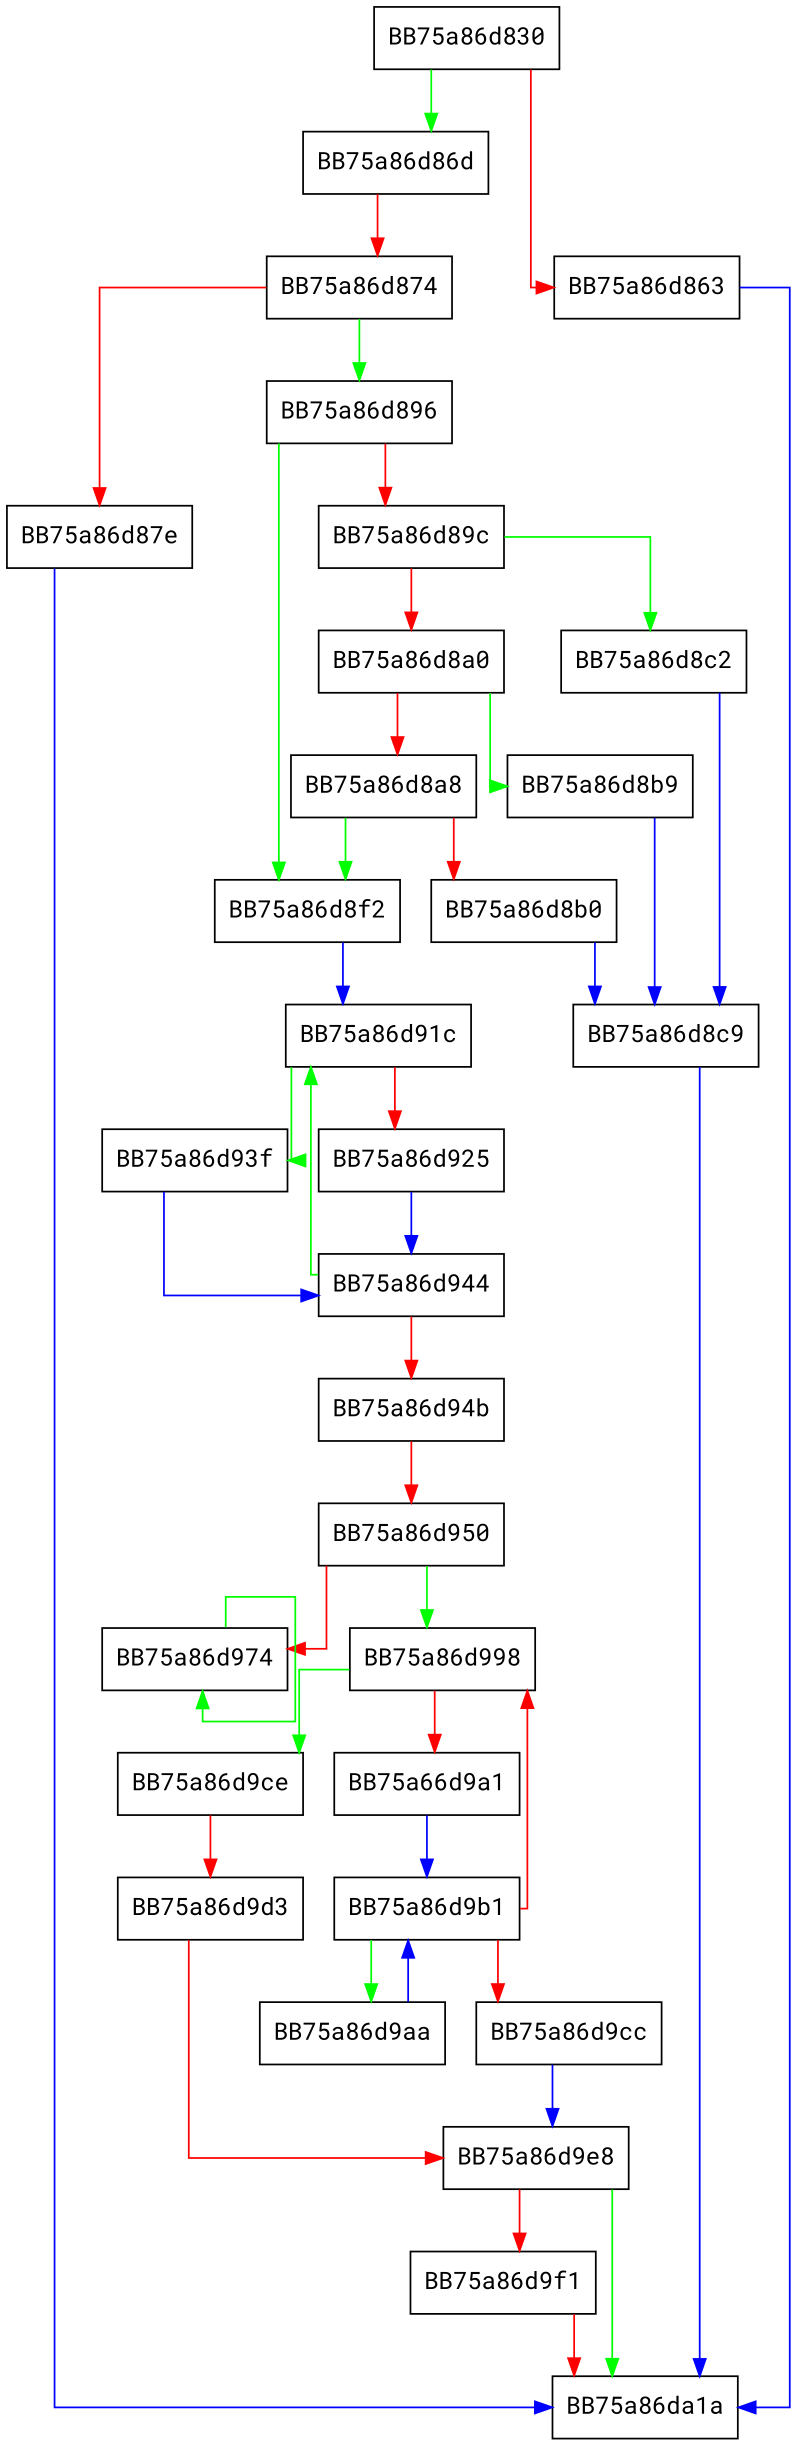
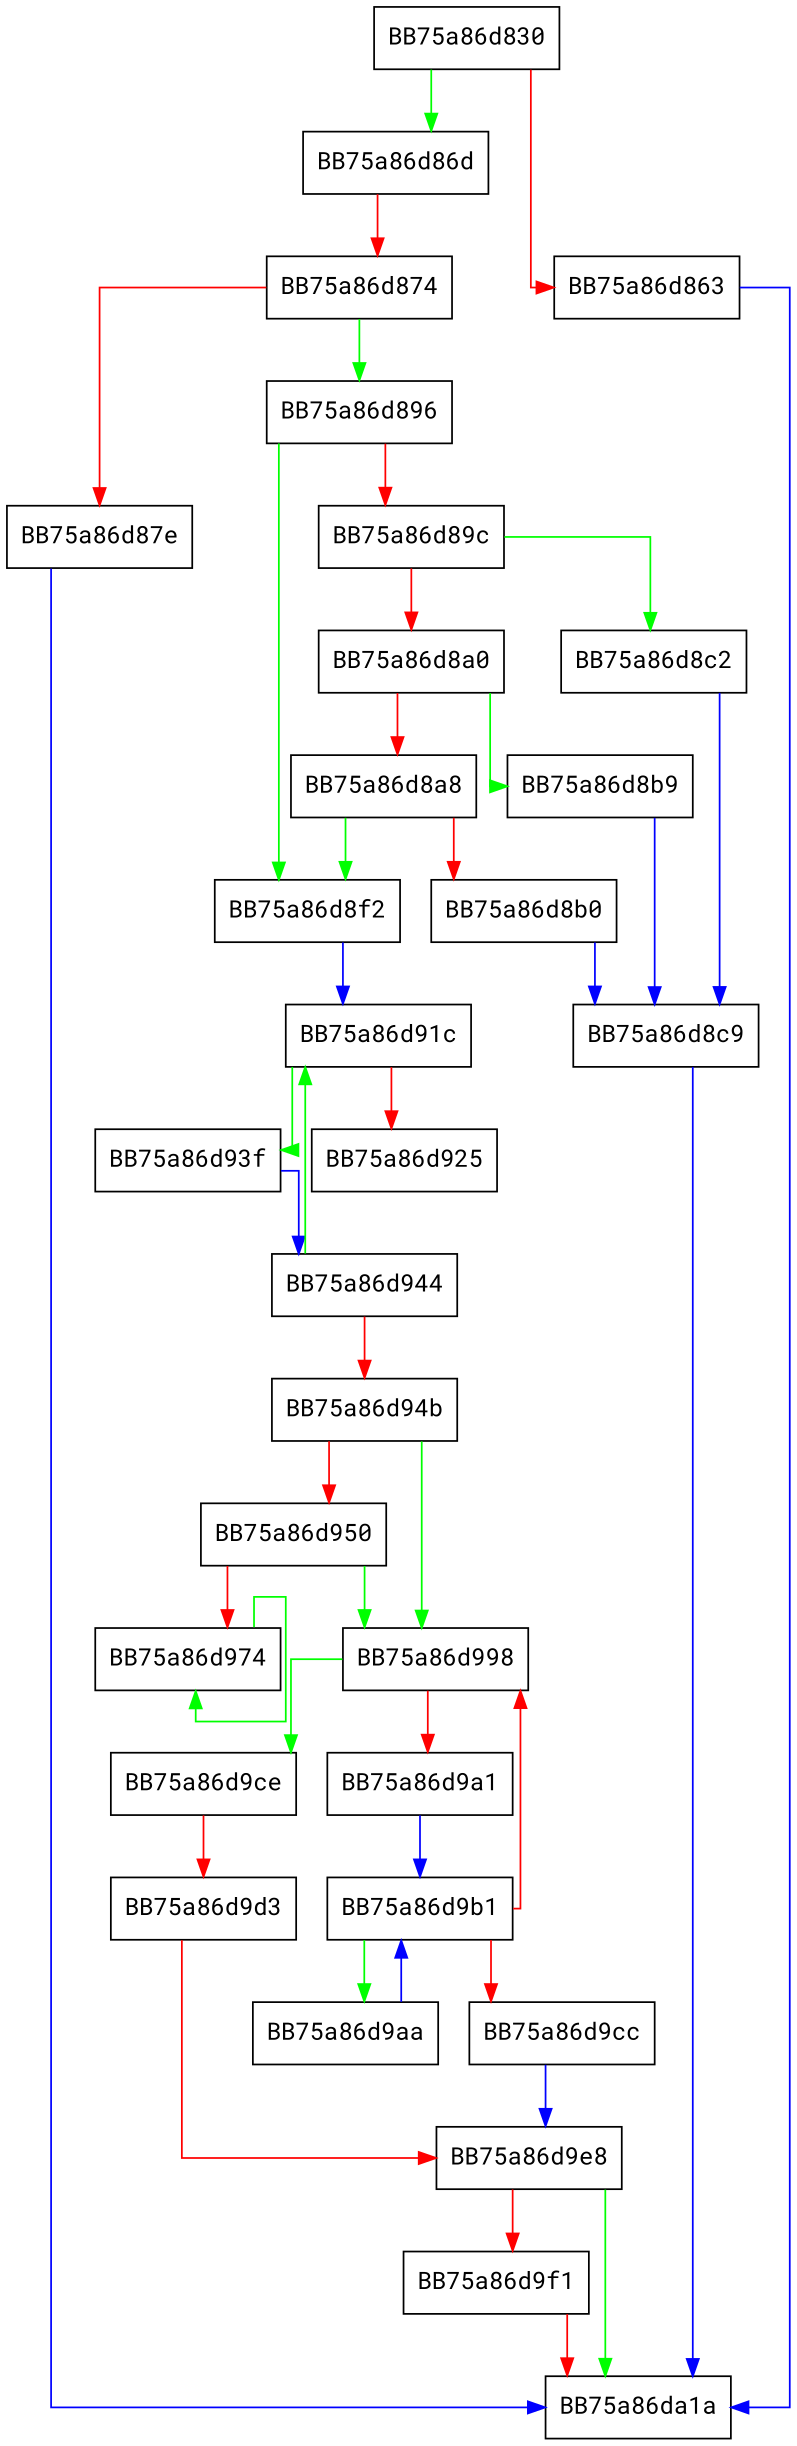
edge "BB75a86d925" -> "BB75a86d944": removed
edge "BB75a86d94b" -> "BB75a86d998": added
node "BB75a66d9a1": label "BB75a66d9a1" -> "BB75a86d9a1"
